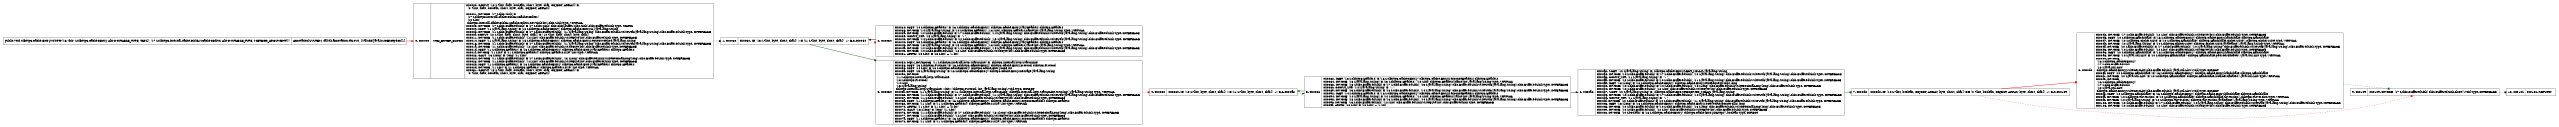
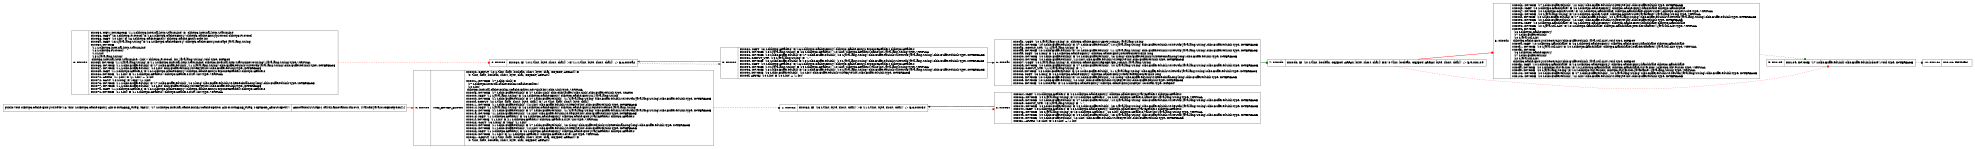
edge "1: 0x0032" -> "3: 0x0054": removed
